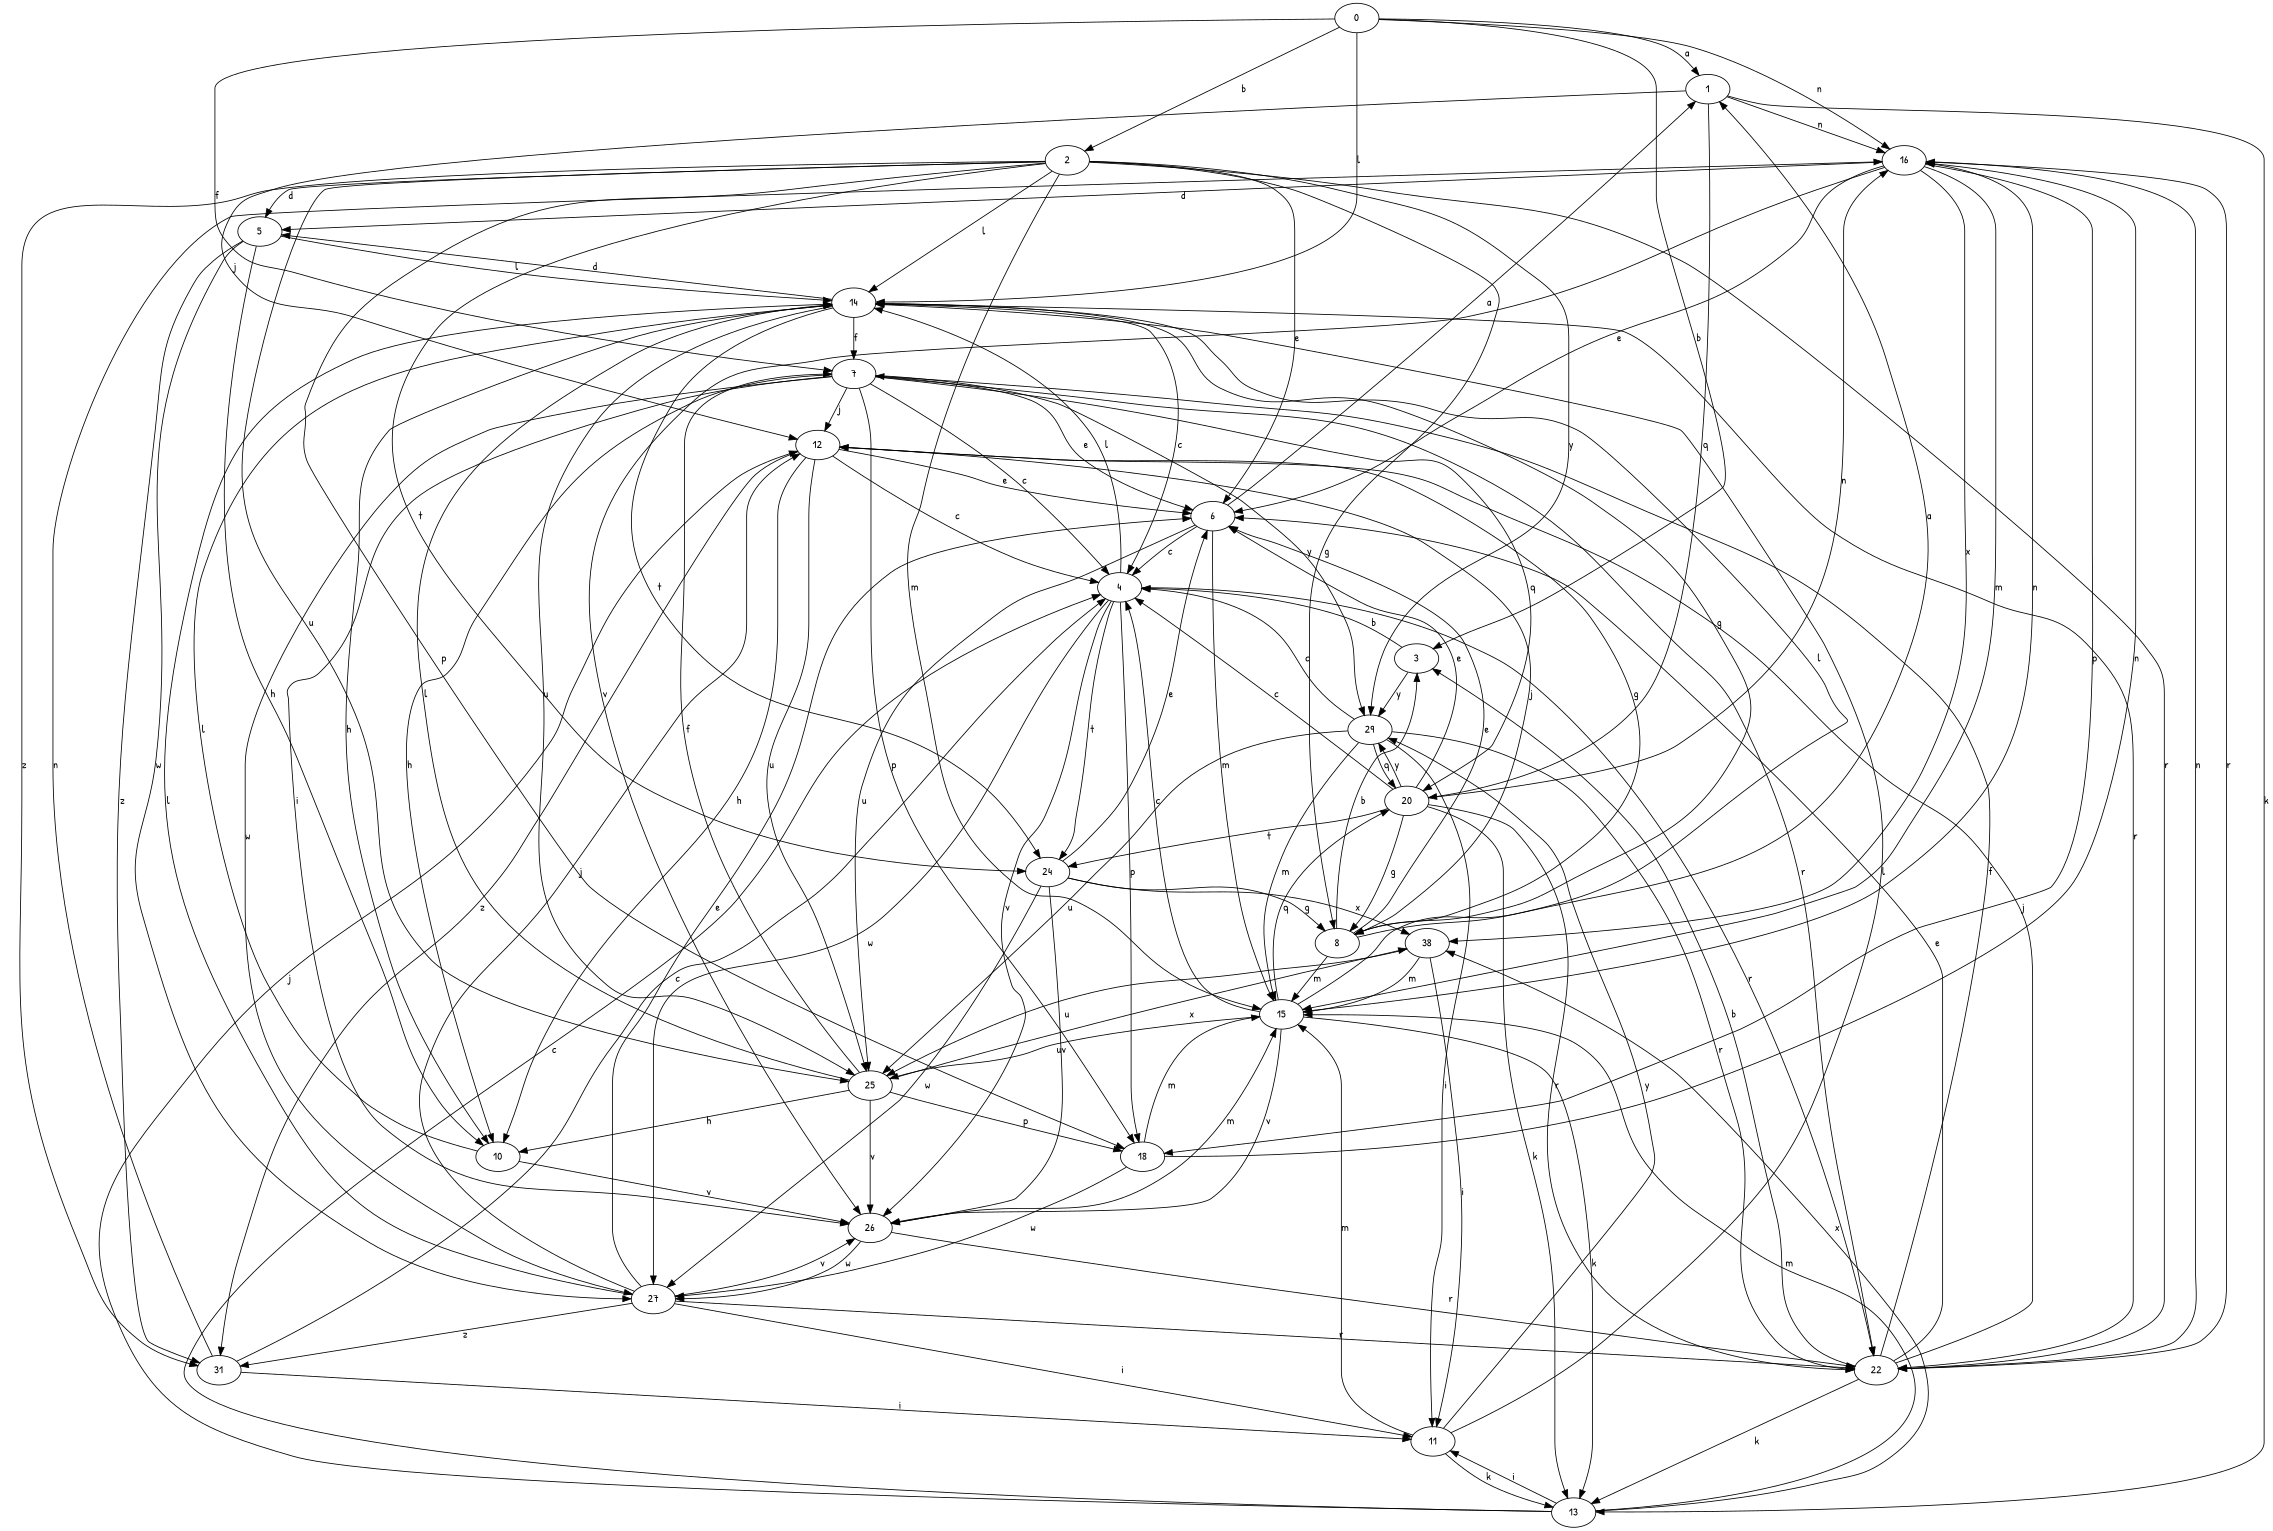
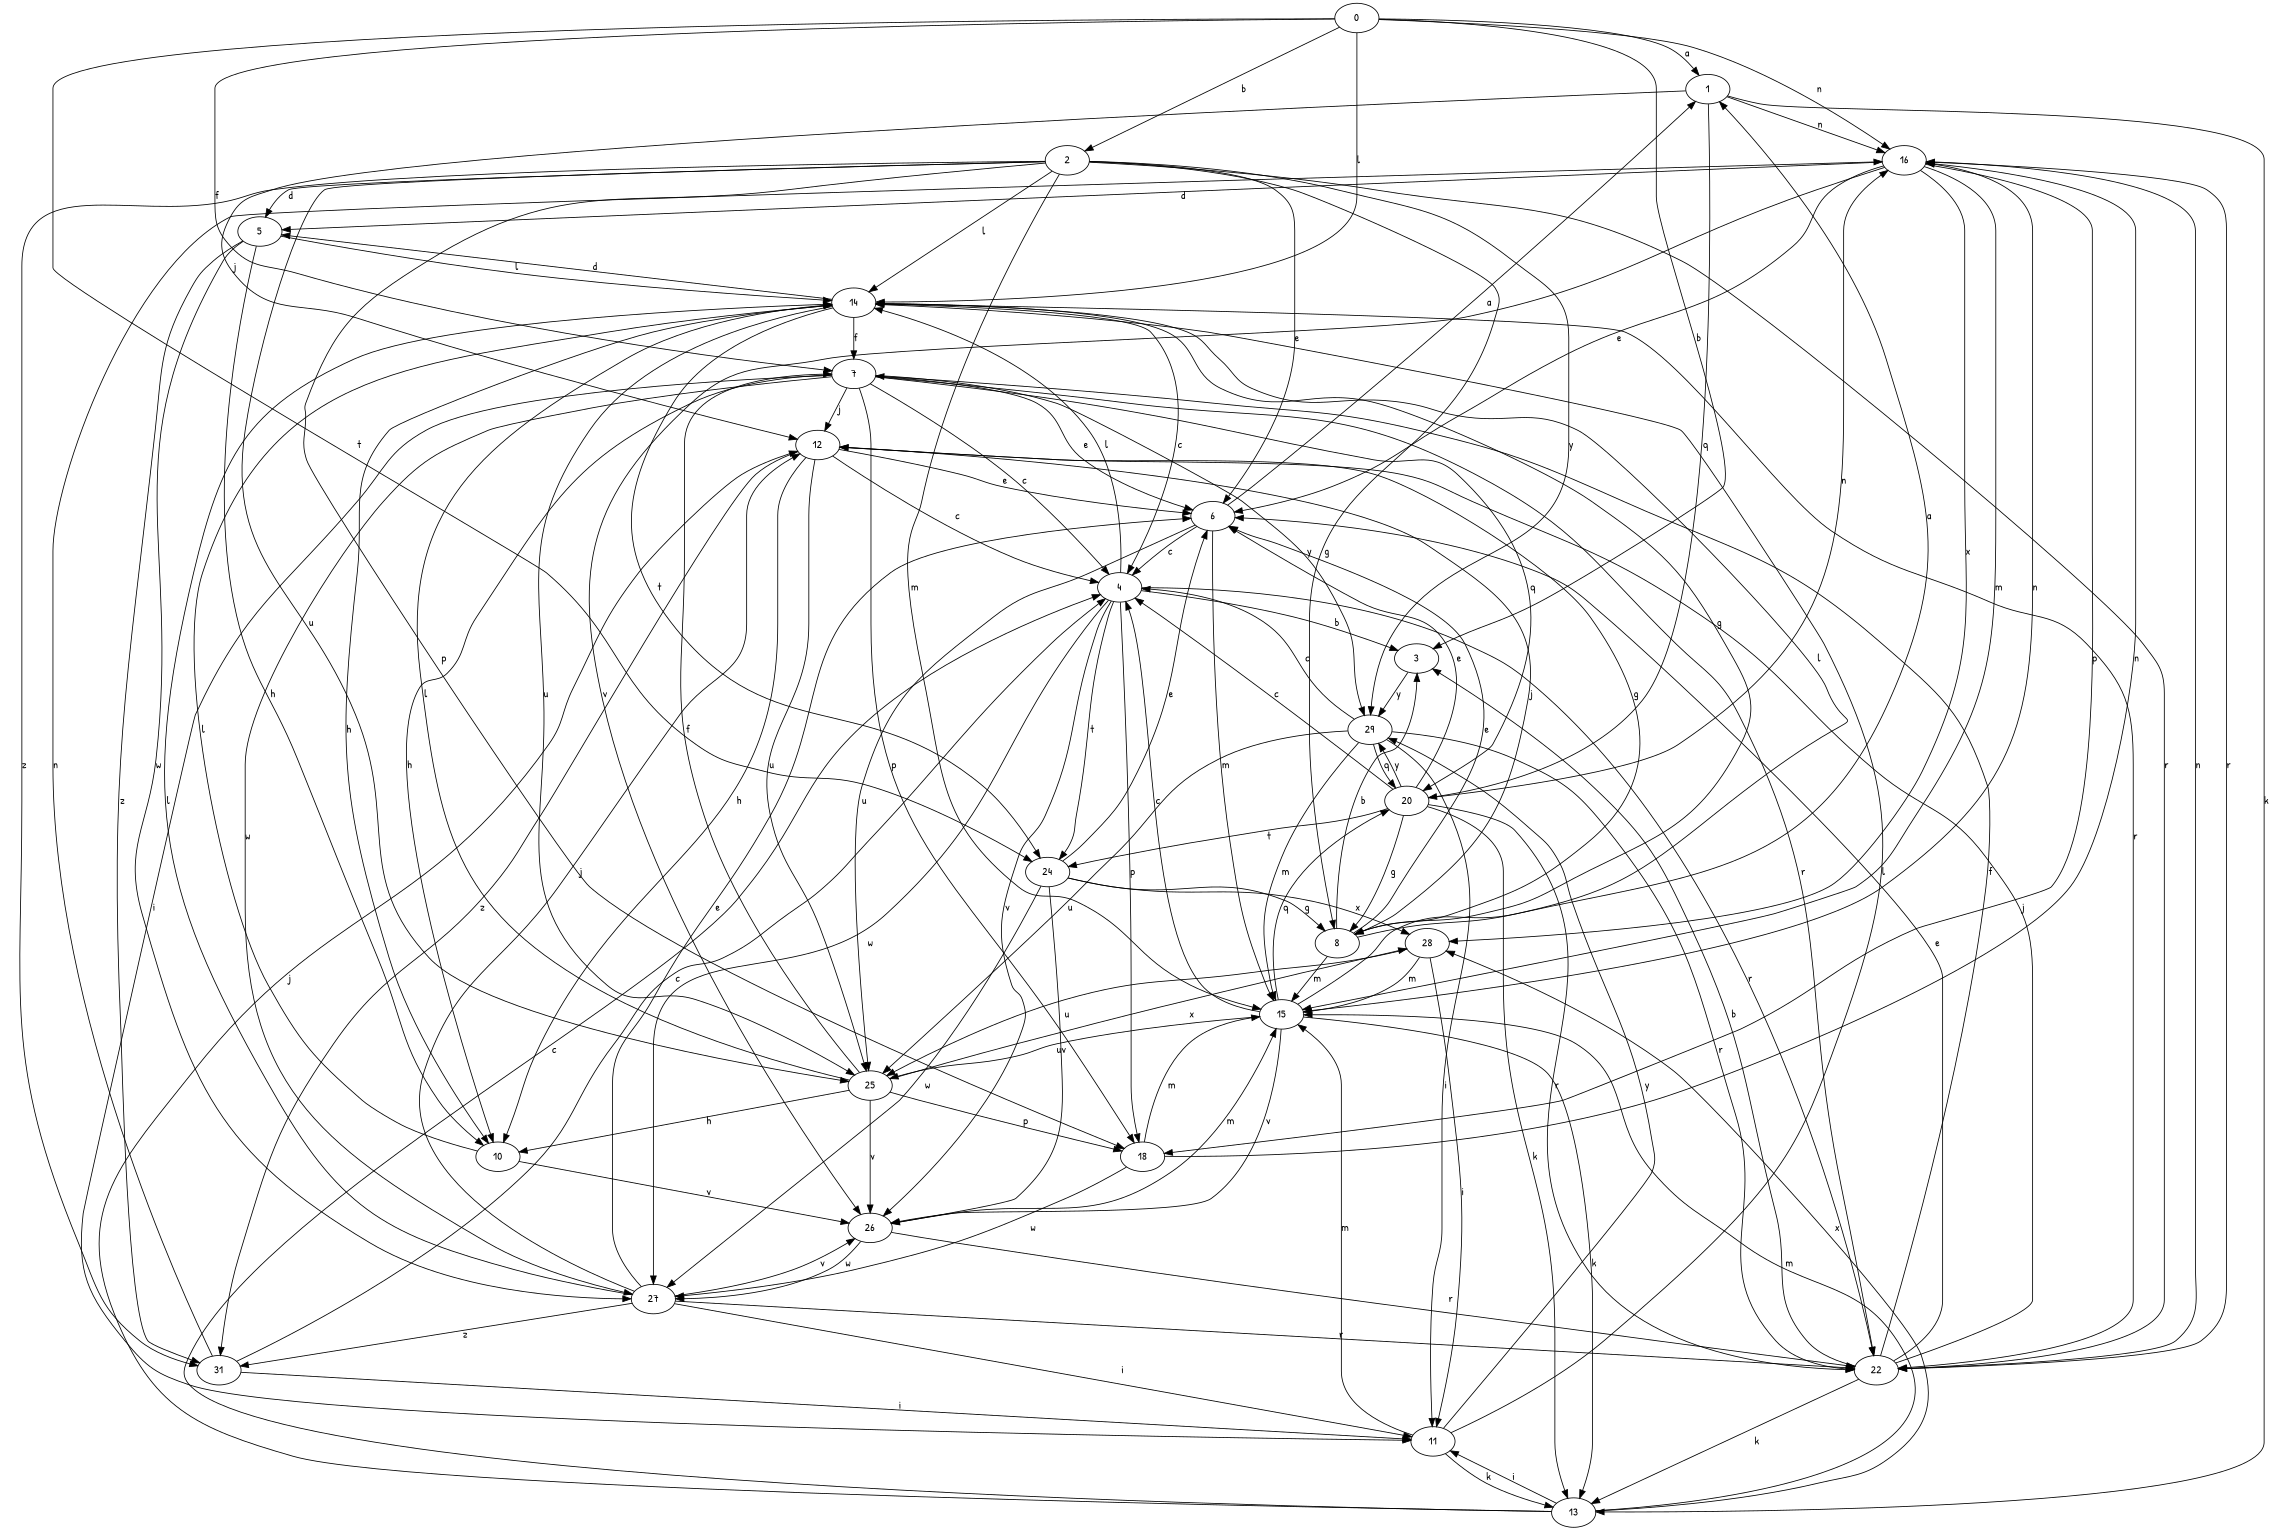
edge "2" -> "24": now "0" -> "24"
edge "3" -> "4": reversed
edge "7" -> "26": now "7" -> "11"
node "38": label "38" -> "28"
